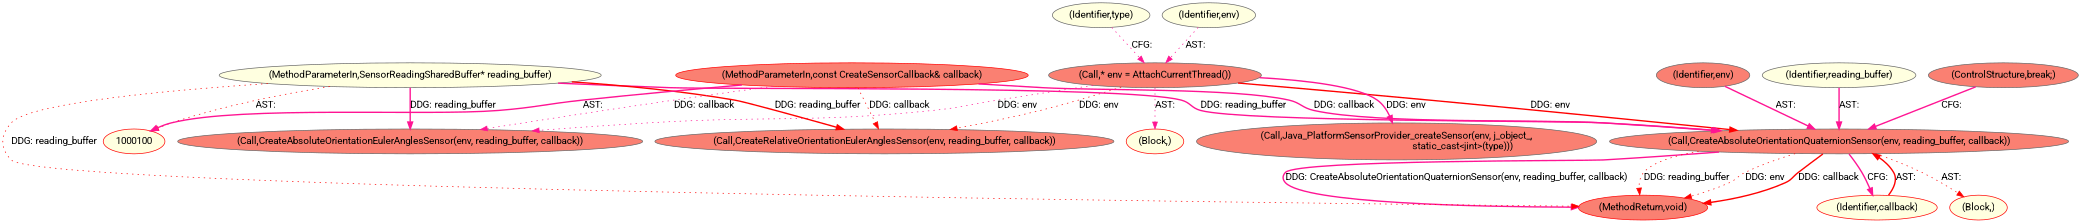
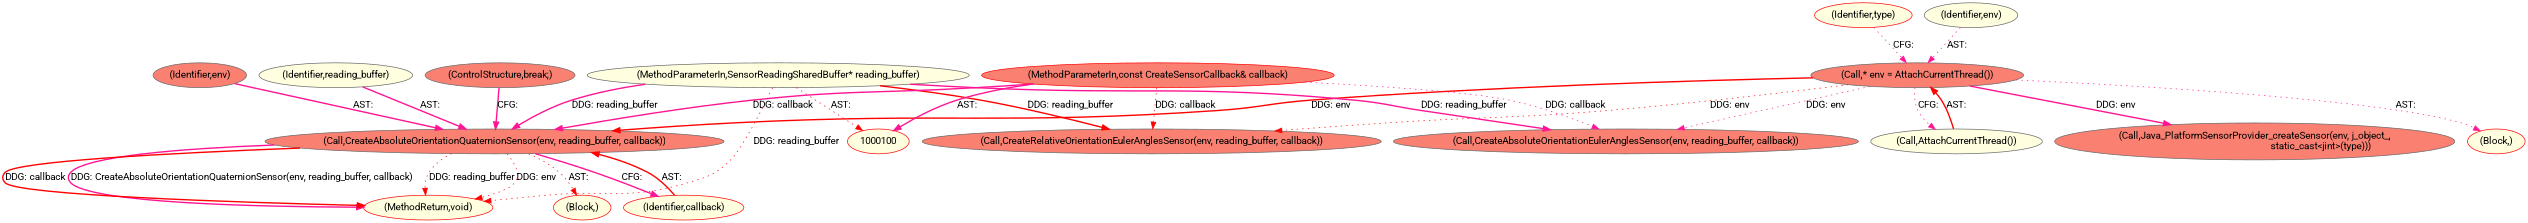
node "(Identifier,type)": color gray40 -> red
node "(Call,AttachCurrentThread())": added
node "(MethodReturn,void)": fillcolor salmon -> lightyellow
